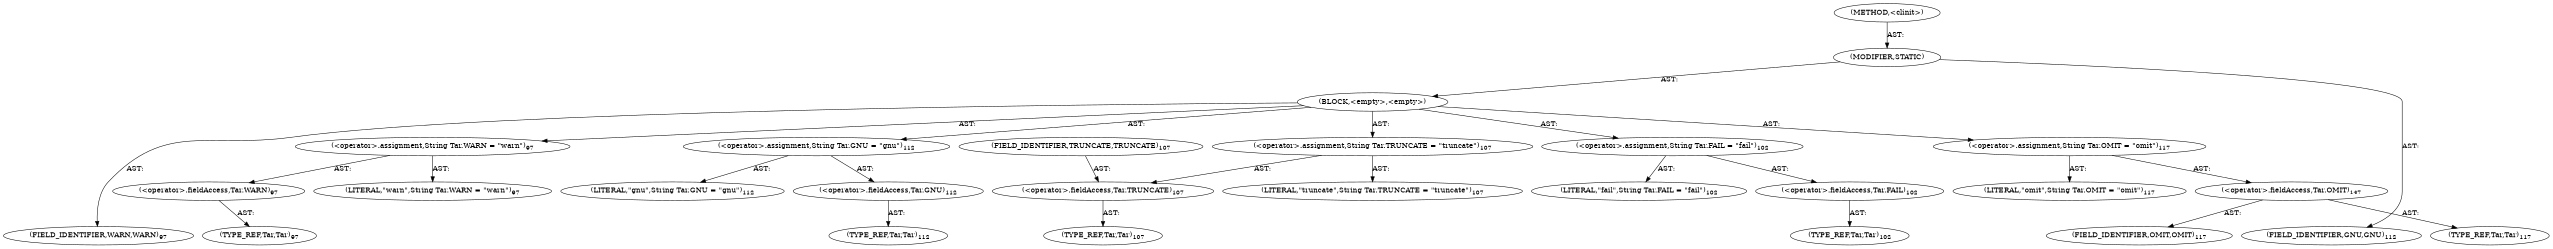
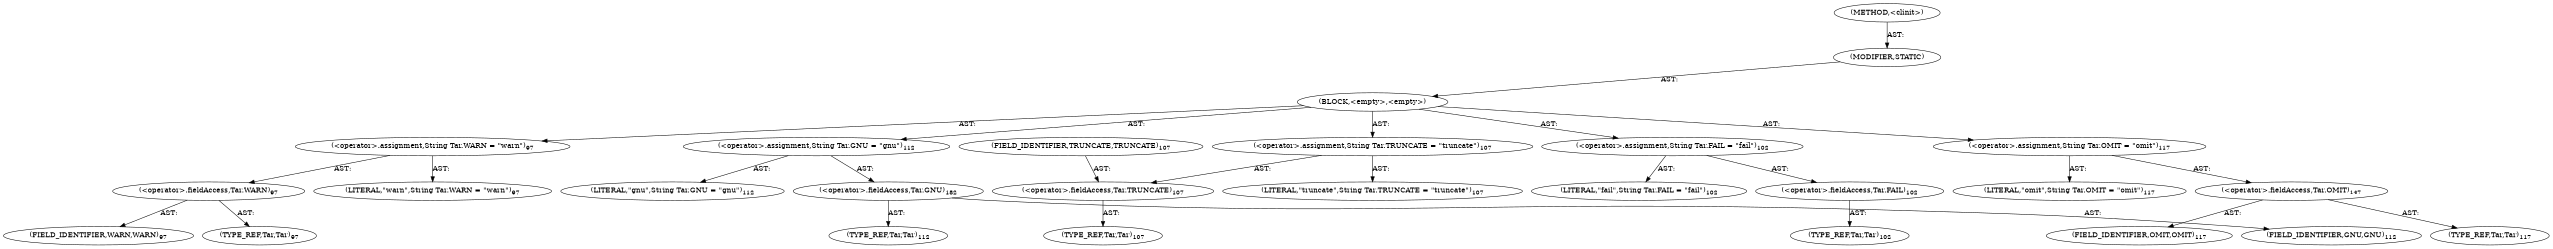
edge "(MODIFIER,STATIC)" -> "(FIELD_IDENTIFIER,GNU,GNU)": now "(<operator>.fieldAccess,Tar.GNU)" -> "(FIELD_IDENTIFIER,GNU,GNU)"
edge "(BLOCK,<empty>,<empty>)" -> "(FIELD_IDENTIFIER,WARN,WARN)": now "(<operator>.fieldAccess,Tar.WARN)" -> "(FIELD_IDENTIFIER,WARN,WARN)"
node "(<operator>.fieldAccess,Tar.GNU)": text "112" -> "182"
